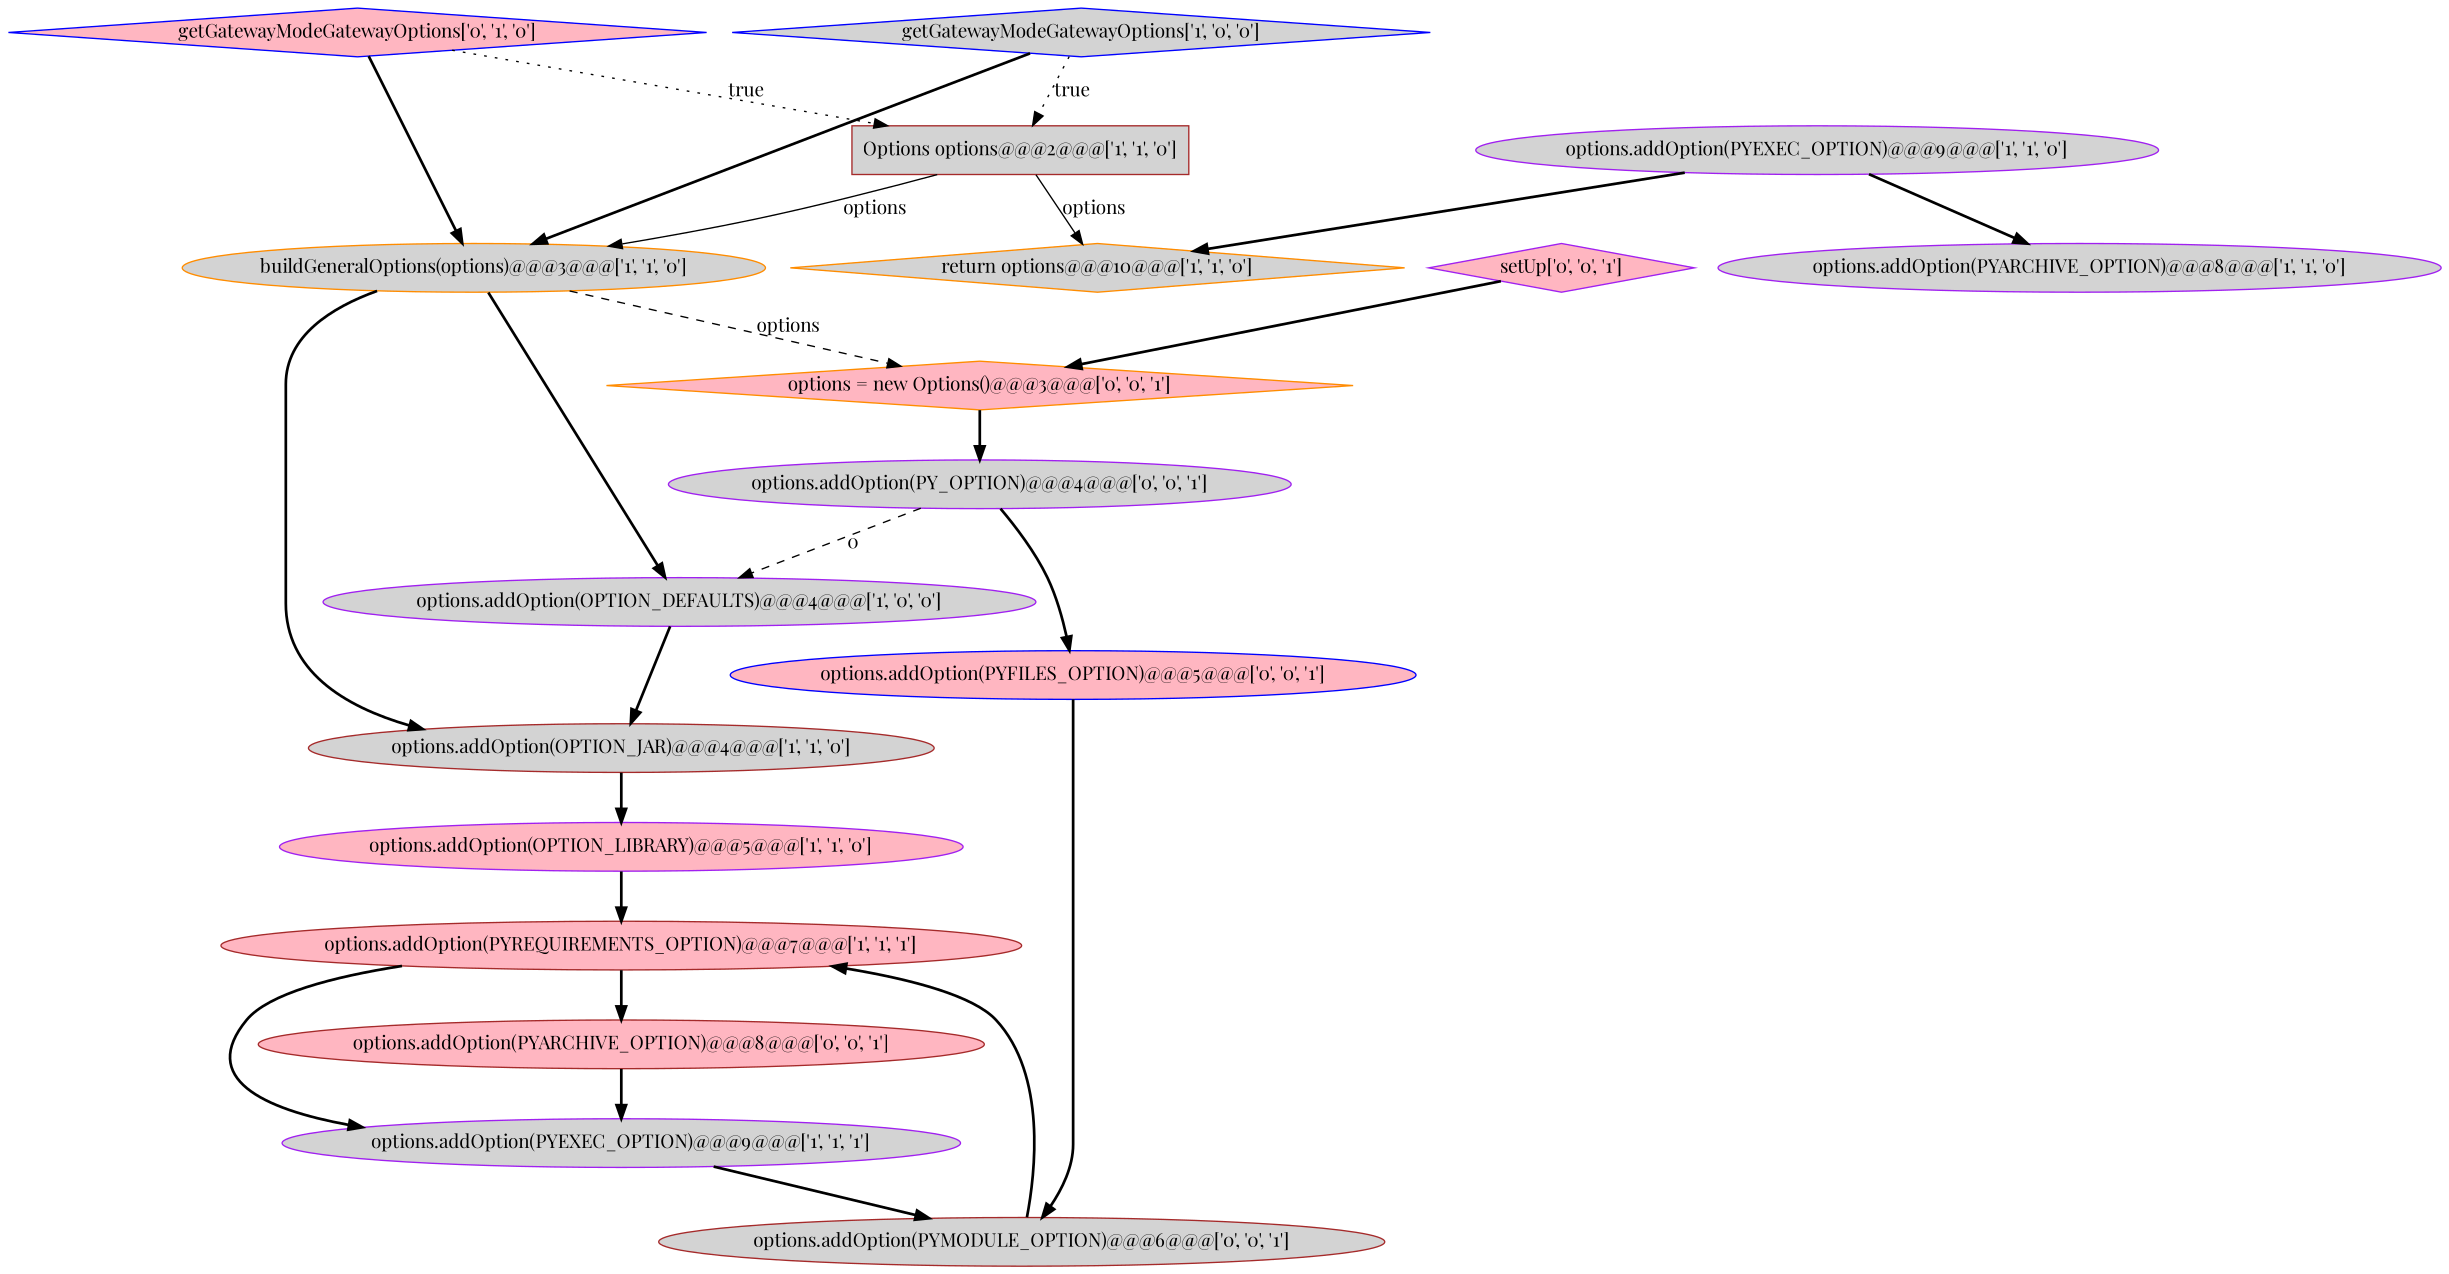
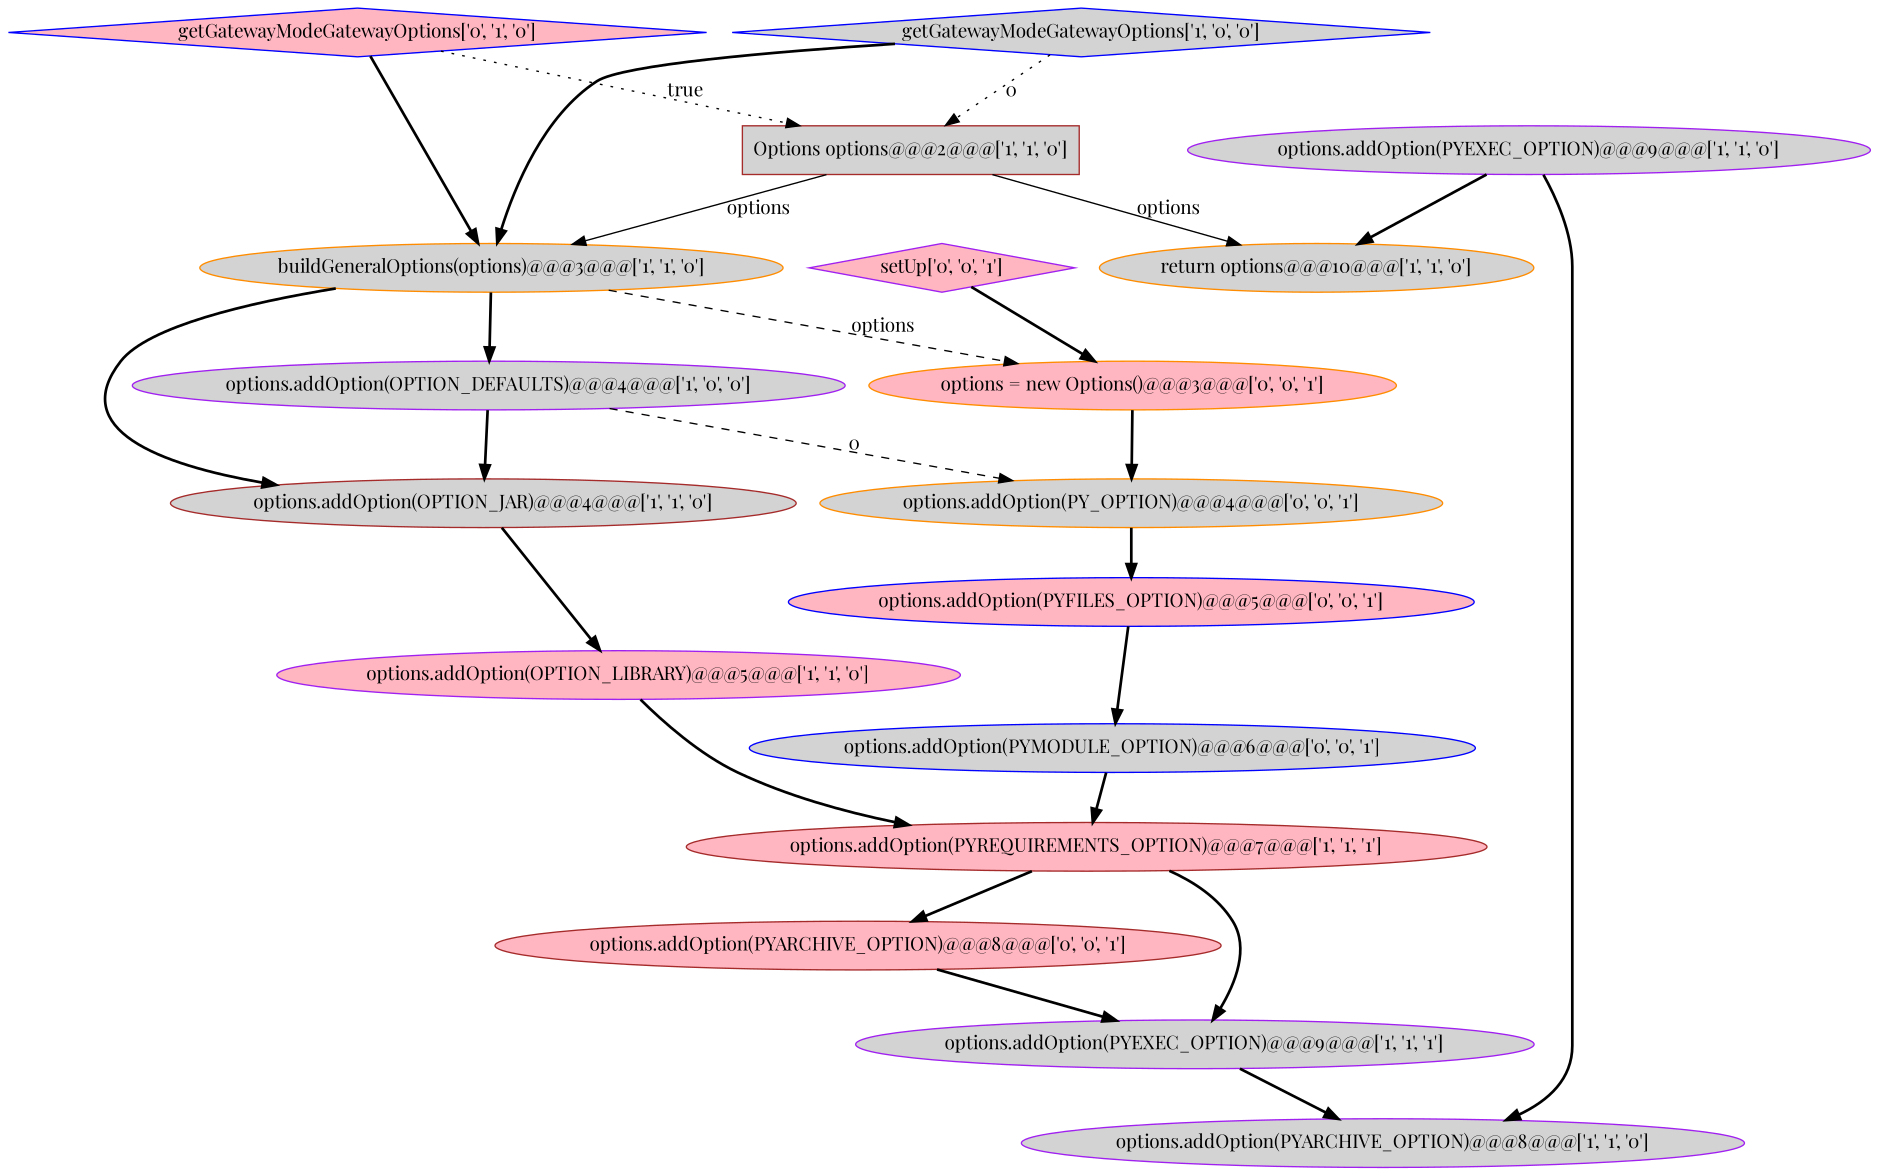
edge "getGatewayModeGatewayOptions['1', '0', '0']" -> "Options options@@@2@@@['1', '1', '0']": label "true" -> "0"
node "return options@@@10@@@['1', '1', '0']": shape diamond -> ellipse
node "options = new Options()@@@3@@@['0', '0', '1']": shape diamond -> ellipse
node "options.addOption(PY_OPTION)@@@4@@@['0', '0', '1']": color purple -> darkorange
edge "options.addOption(PY_OPTION)@@@4@@@['0', '0', '1']" -> "options.addOption(OPTION_DEFAULTS)@@@4@@@['1', '0', '0']": reversed
edge "options.addOption(PYEXEC_OPTION)@@@9@@@['1', '1', '1']" -> "options.addOption(PYMODULE_OPTION)@@@6@@@['0', '0', '1']": now "options.addOption(PYEXEC_OPTION)@@@9@@@['1', '1', '1']" -> "options.addOption(PYARCHIVE_OPTION)@@@8@@@['1', '1', '0']"
node "options.addOption(PYMODULE_OPTION)@@@6@@@['0', '0', '1']": color brown -> blue
